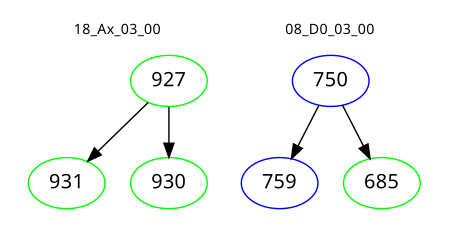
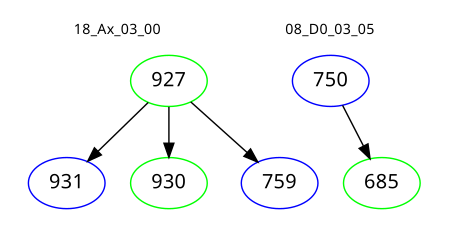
cluster "08_D0_03_00": label "08_D0_03_00" -> "08_D0_03_05"
edge "750" -> "759": now "927" -> "759"
node "931": color green -> blue
